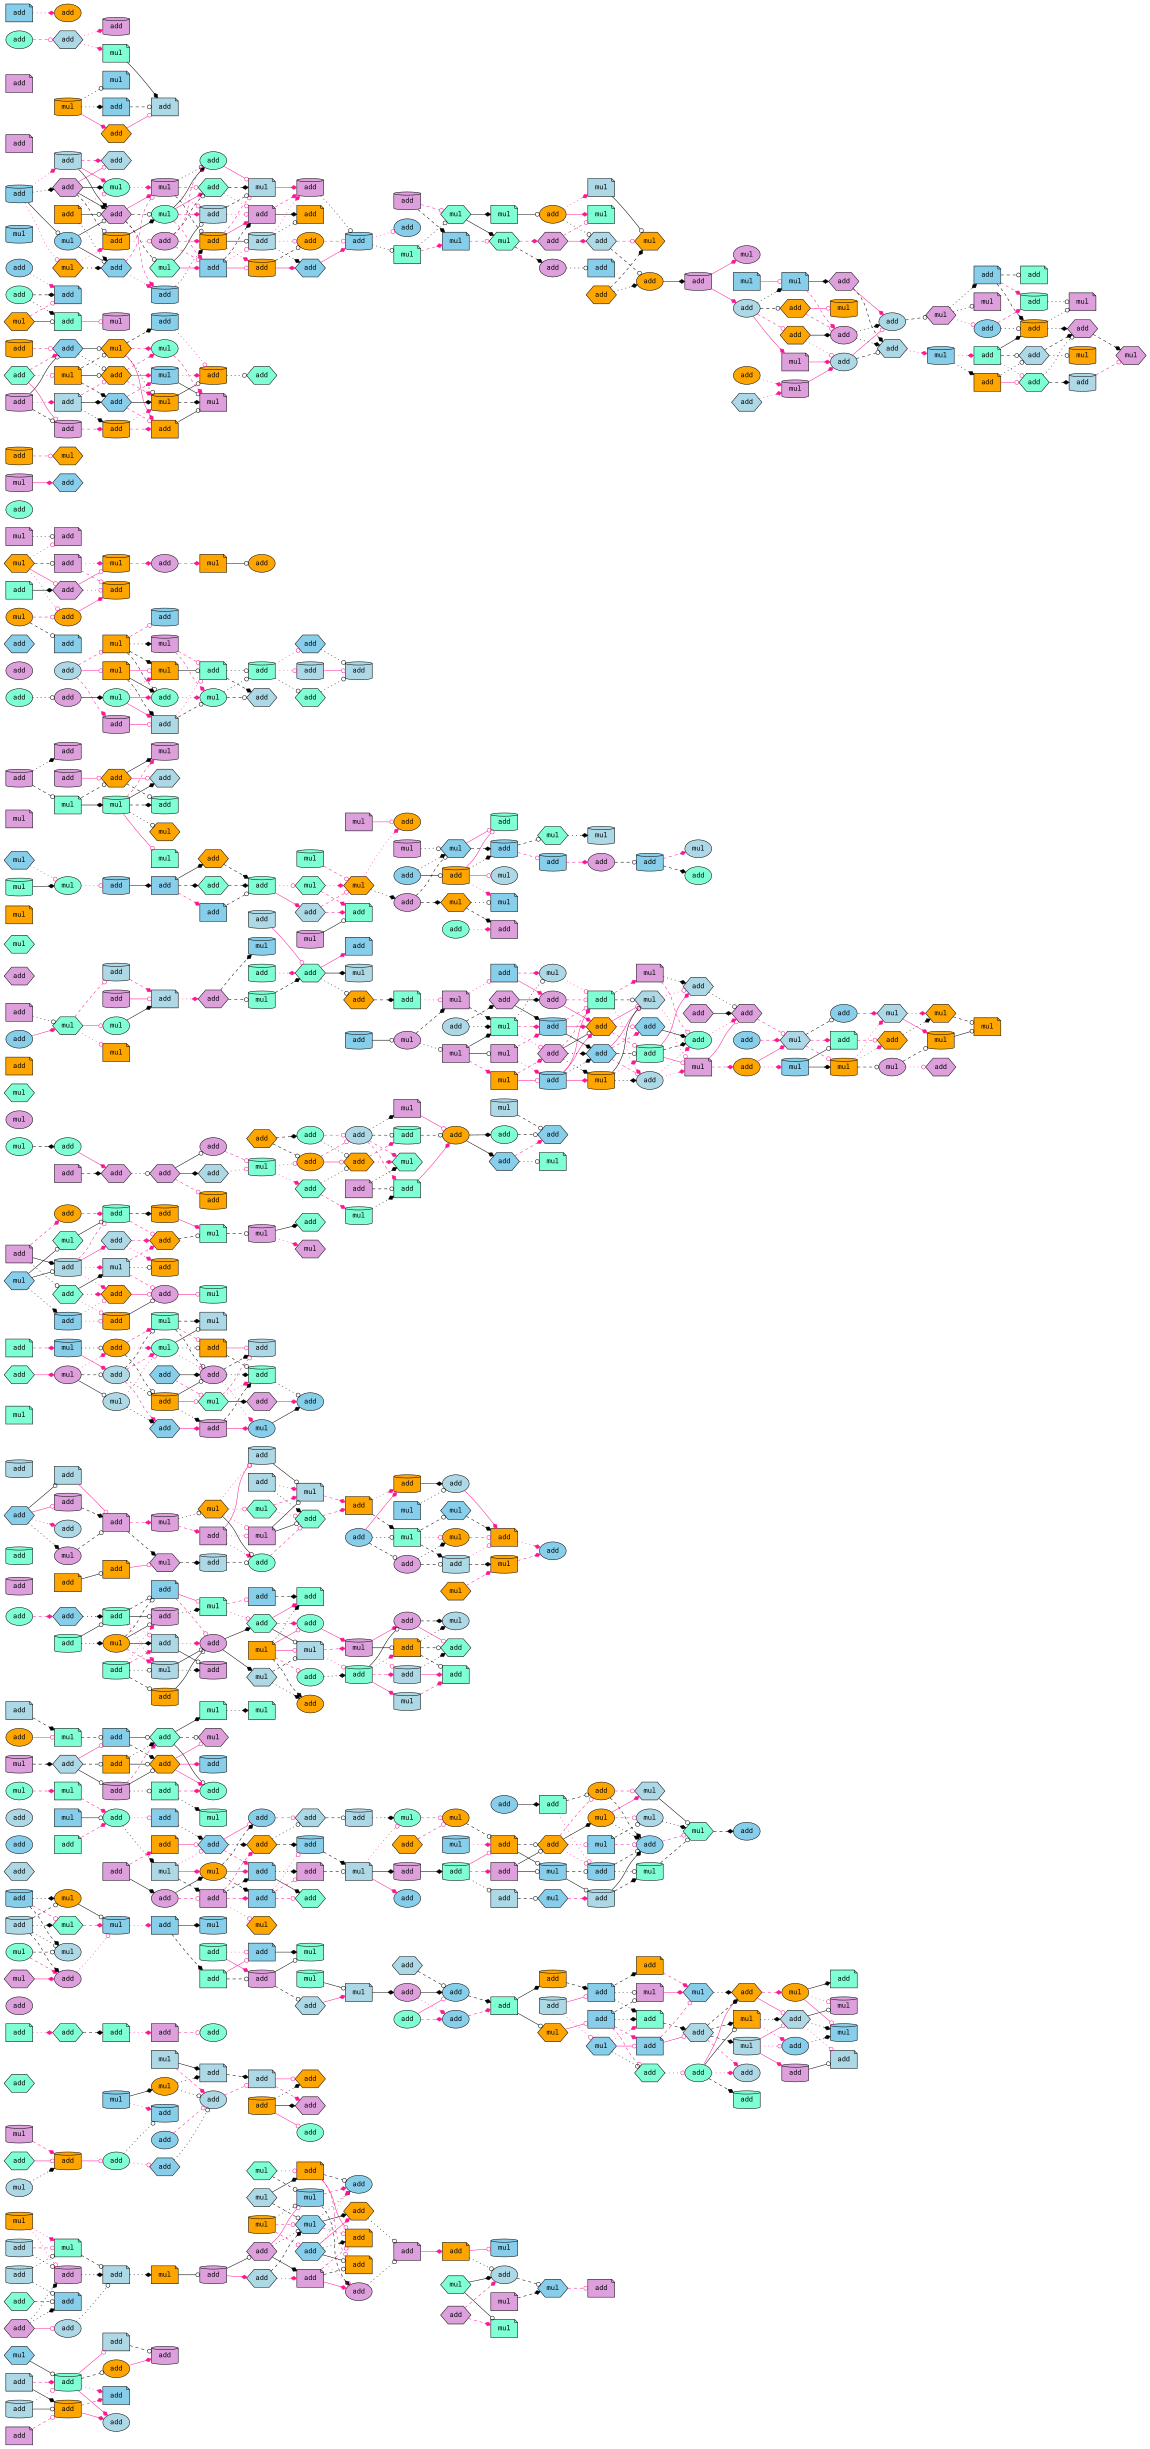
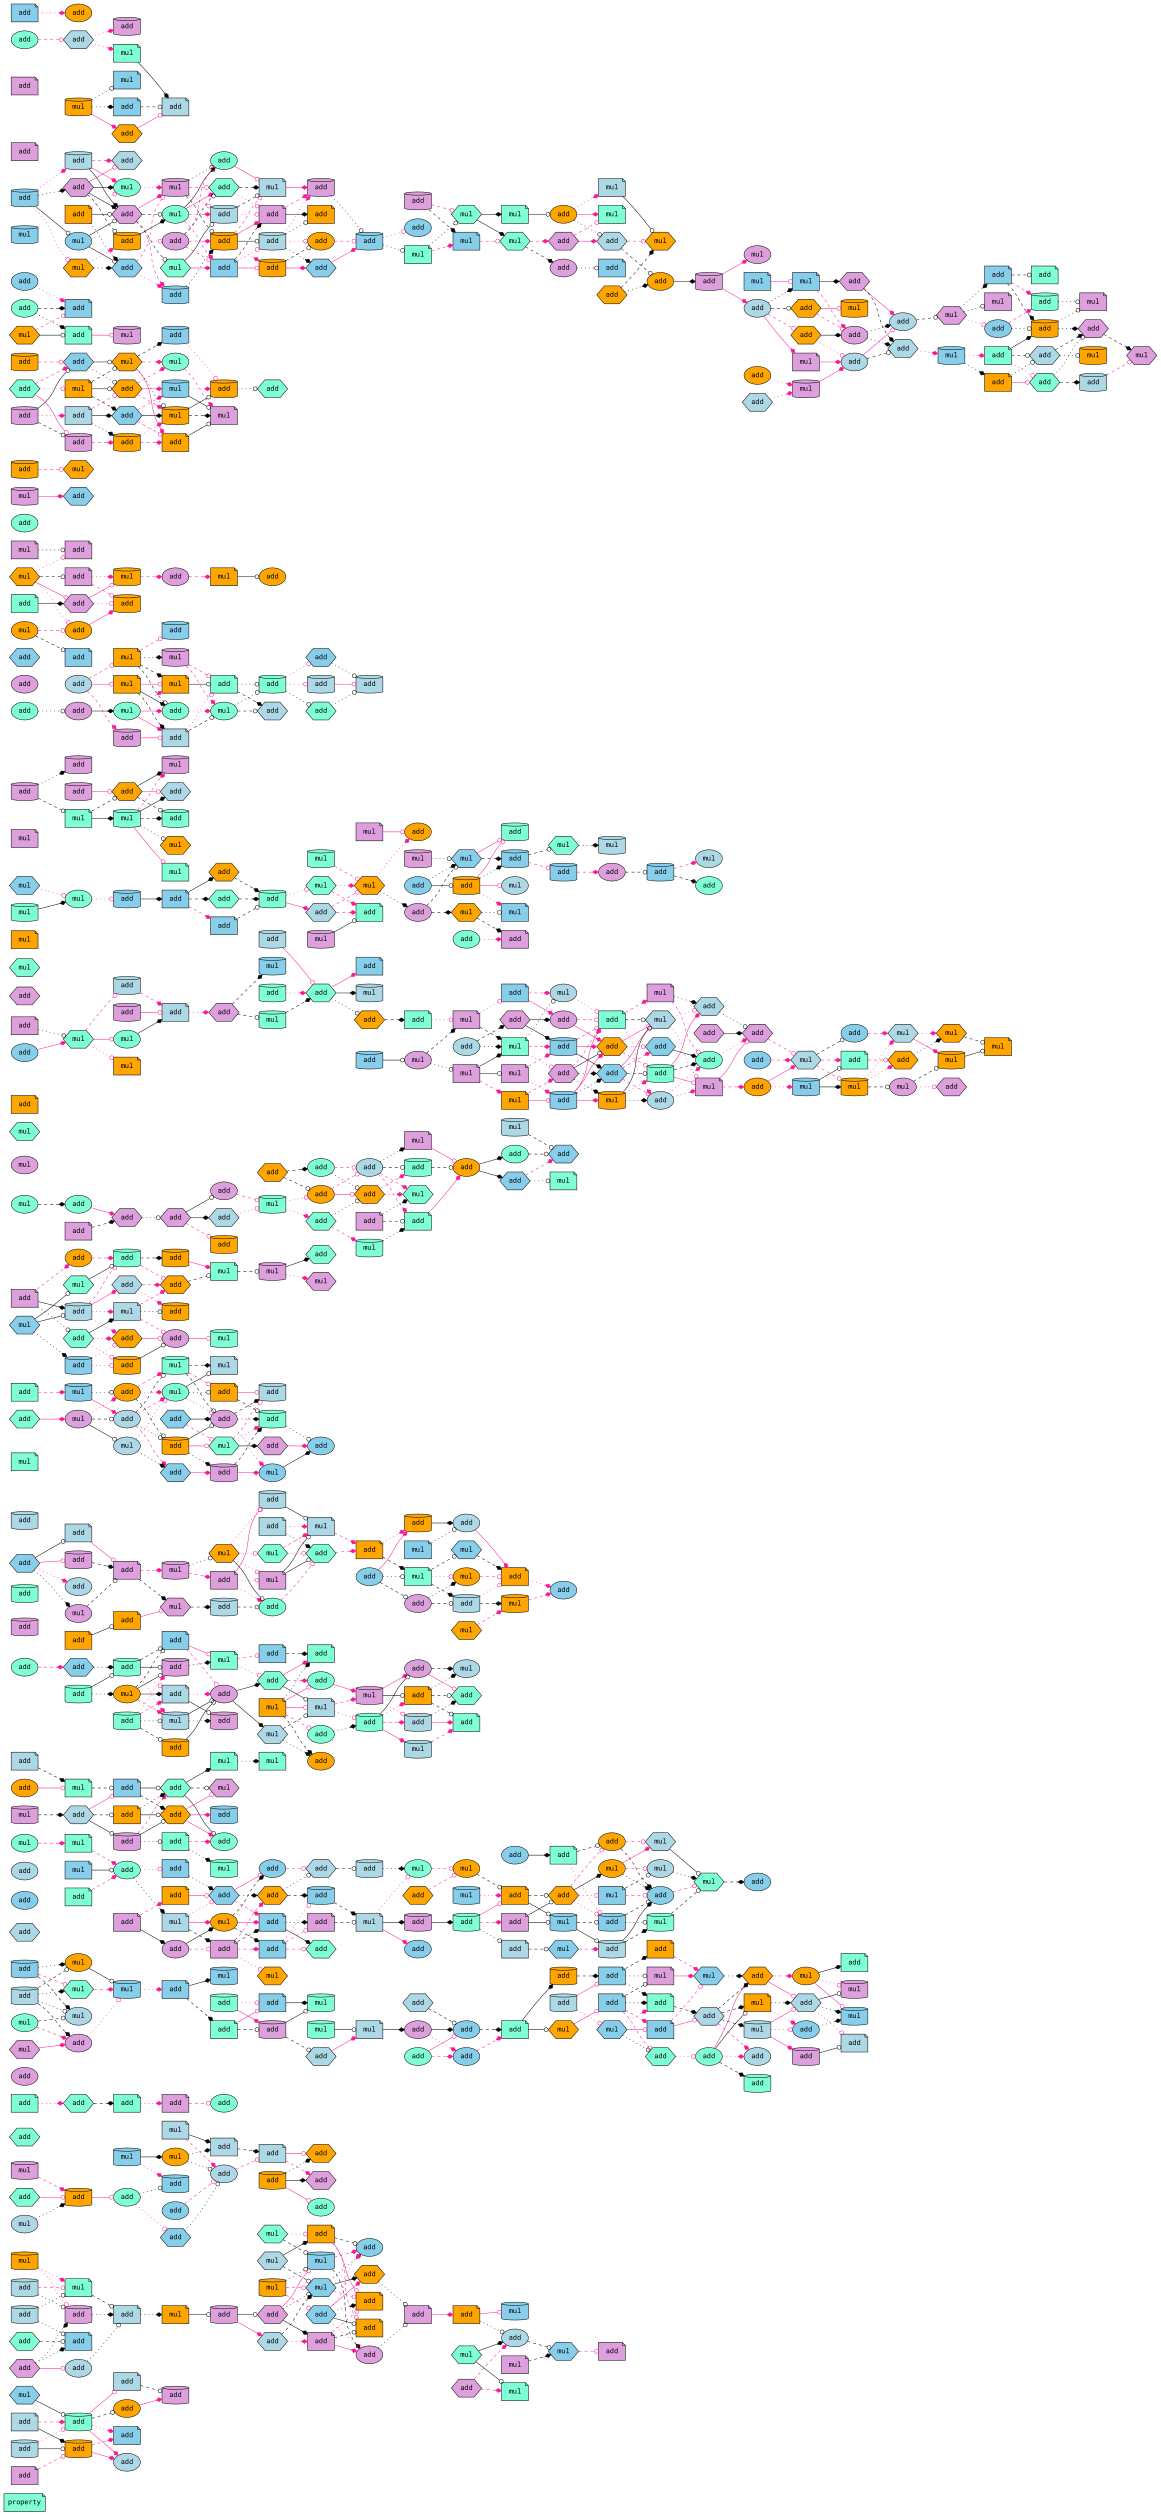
node "property": added
